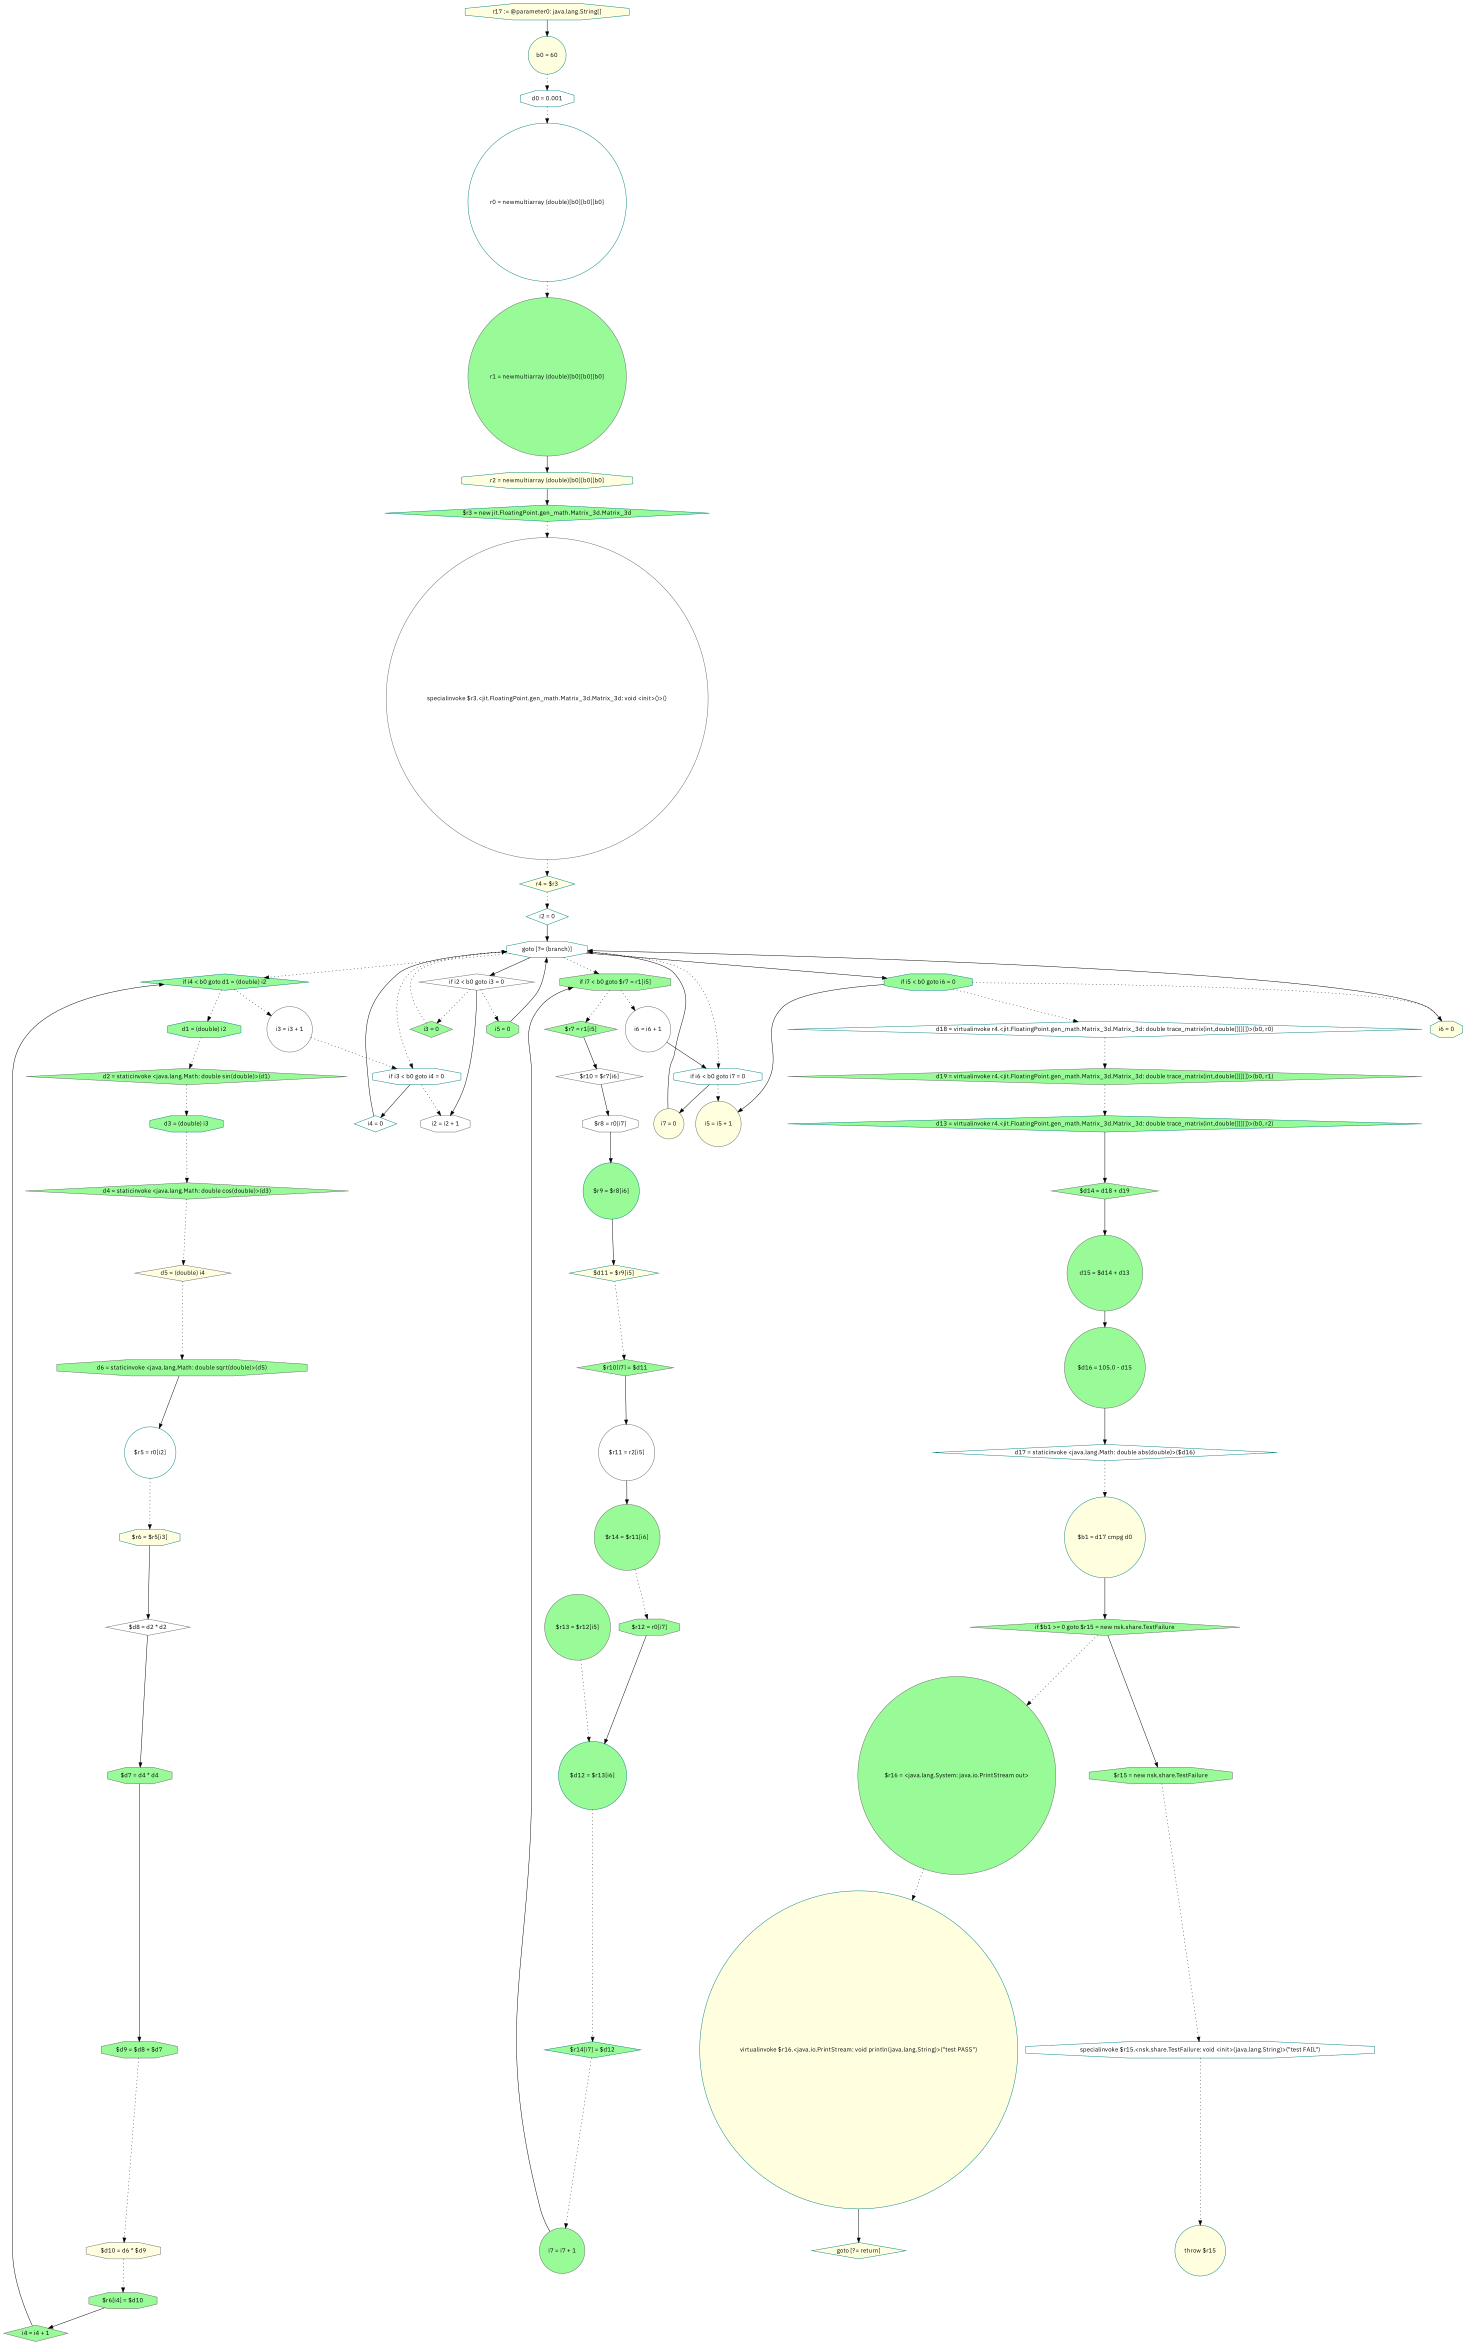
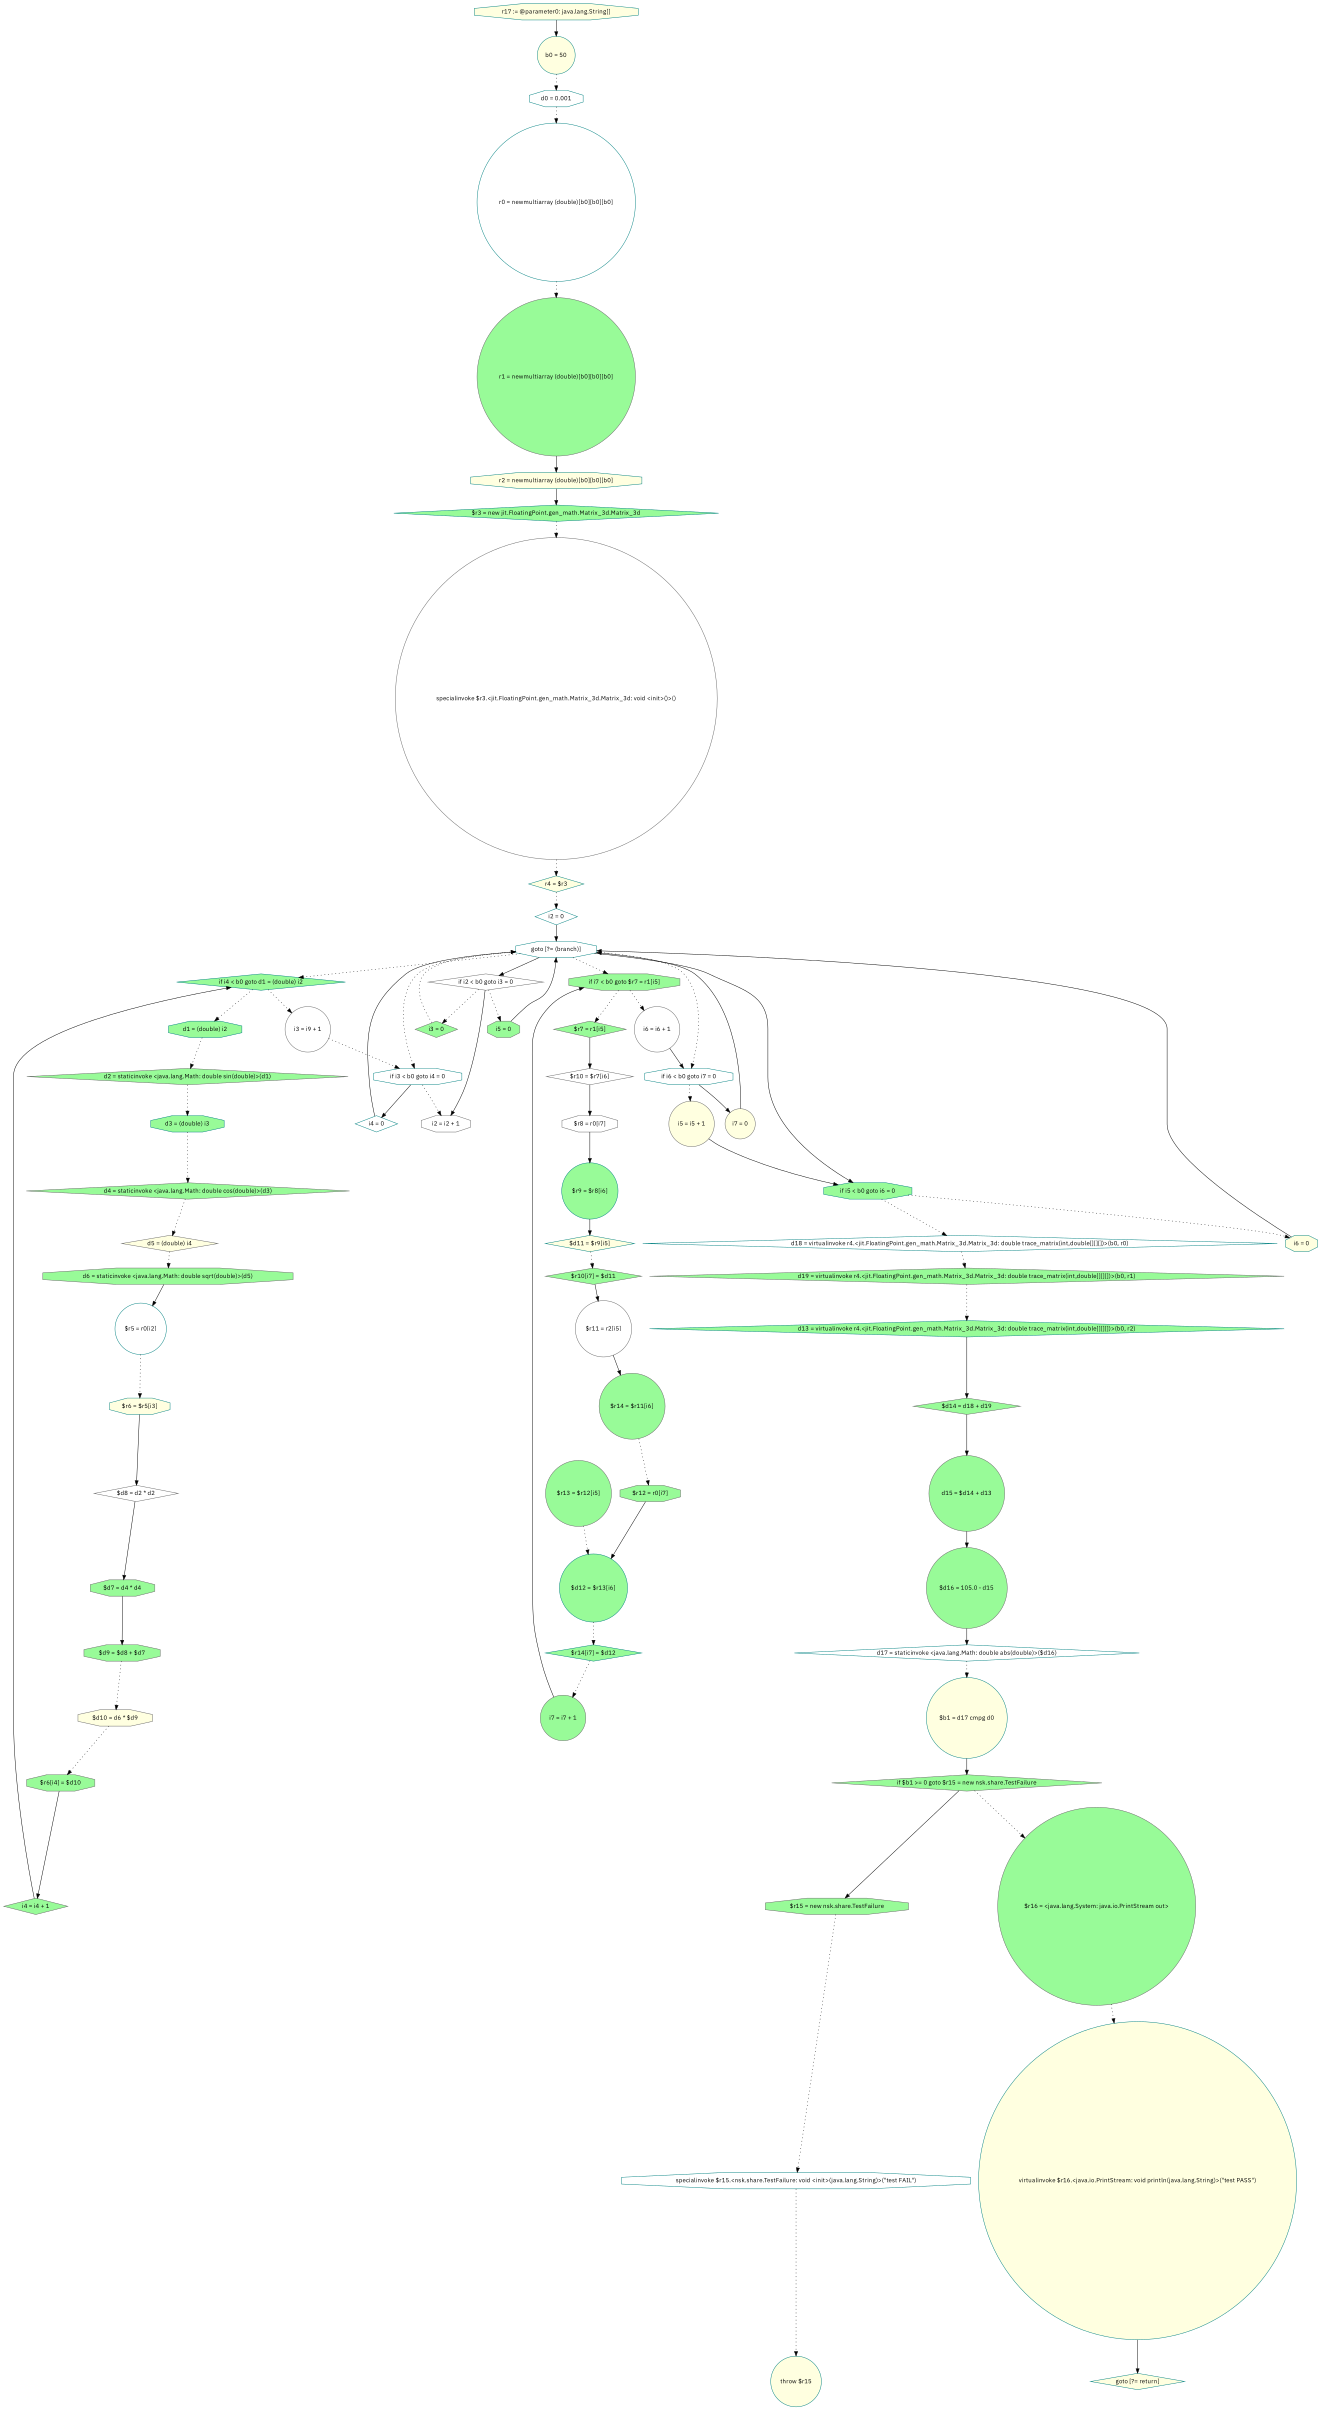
node "b0 = 60": label "b0 = 60" -> "b0 = 50"
edge "if i5 < b0 goto i6 = 0" -> "i5 = i5 + 1": reversed
node "i3 = i3 + 1": label "i3 = i3 + 1" -> "i3 = i9 + 1"
